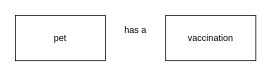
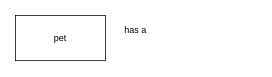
node "vaccination": removed
